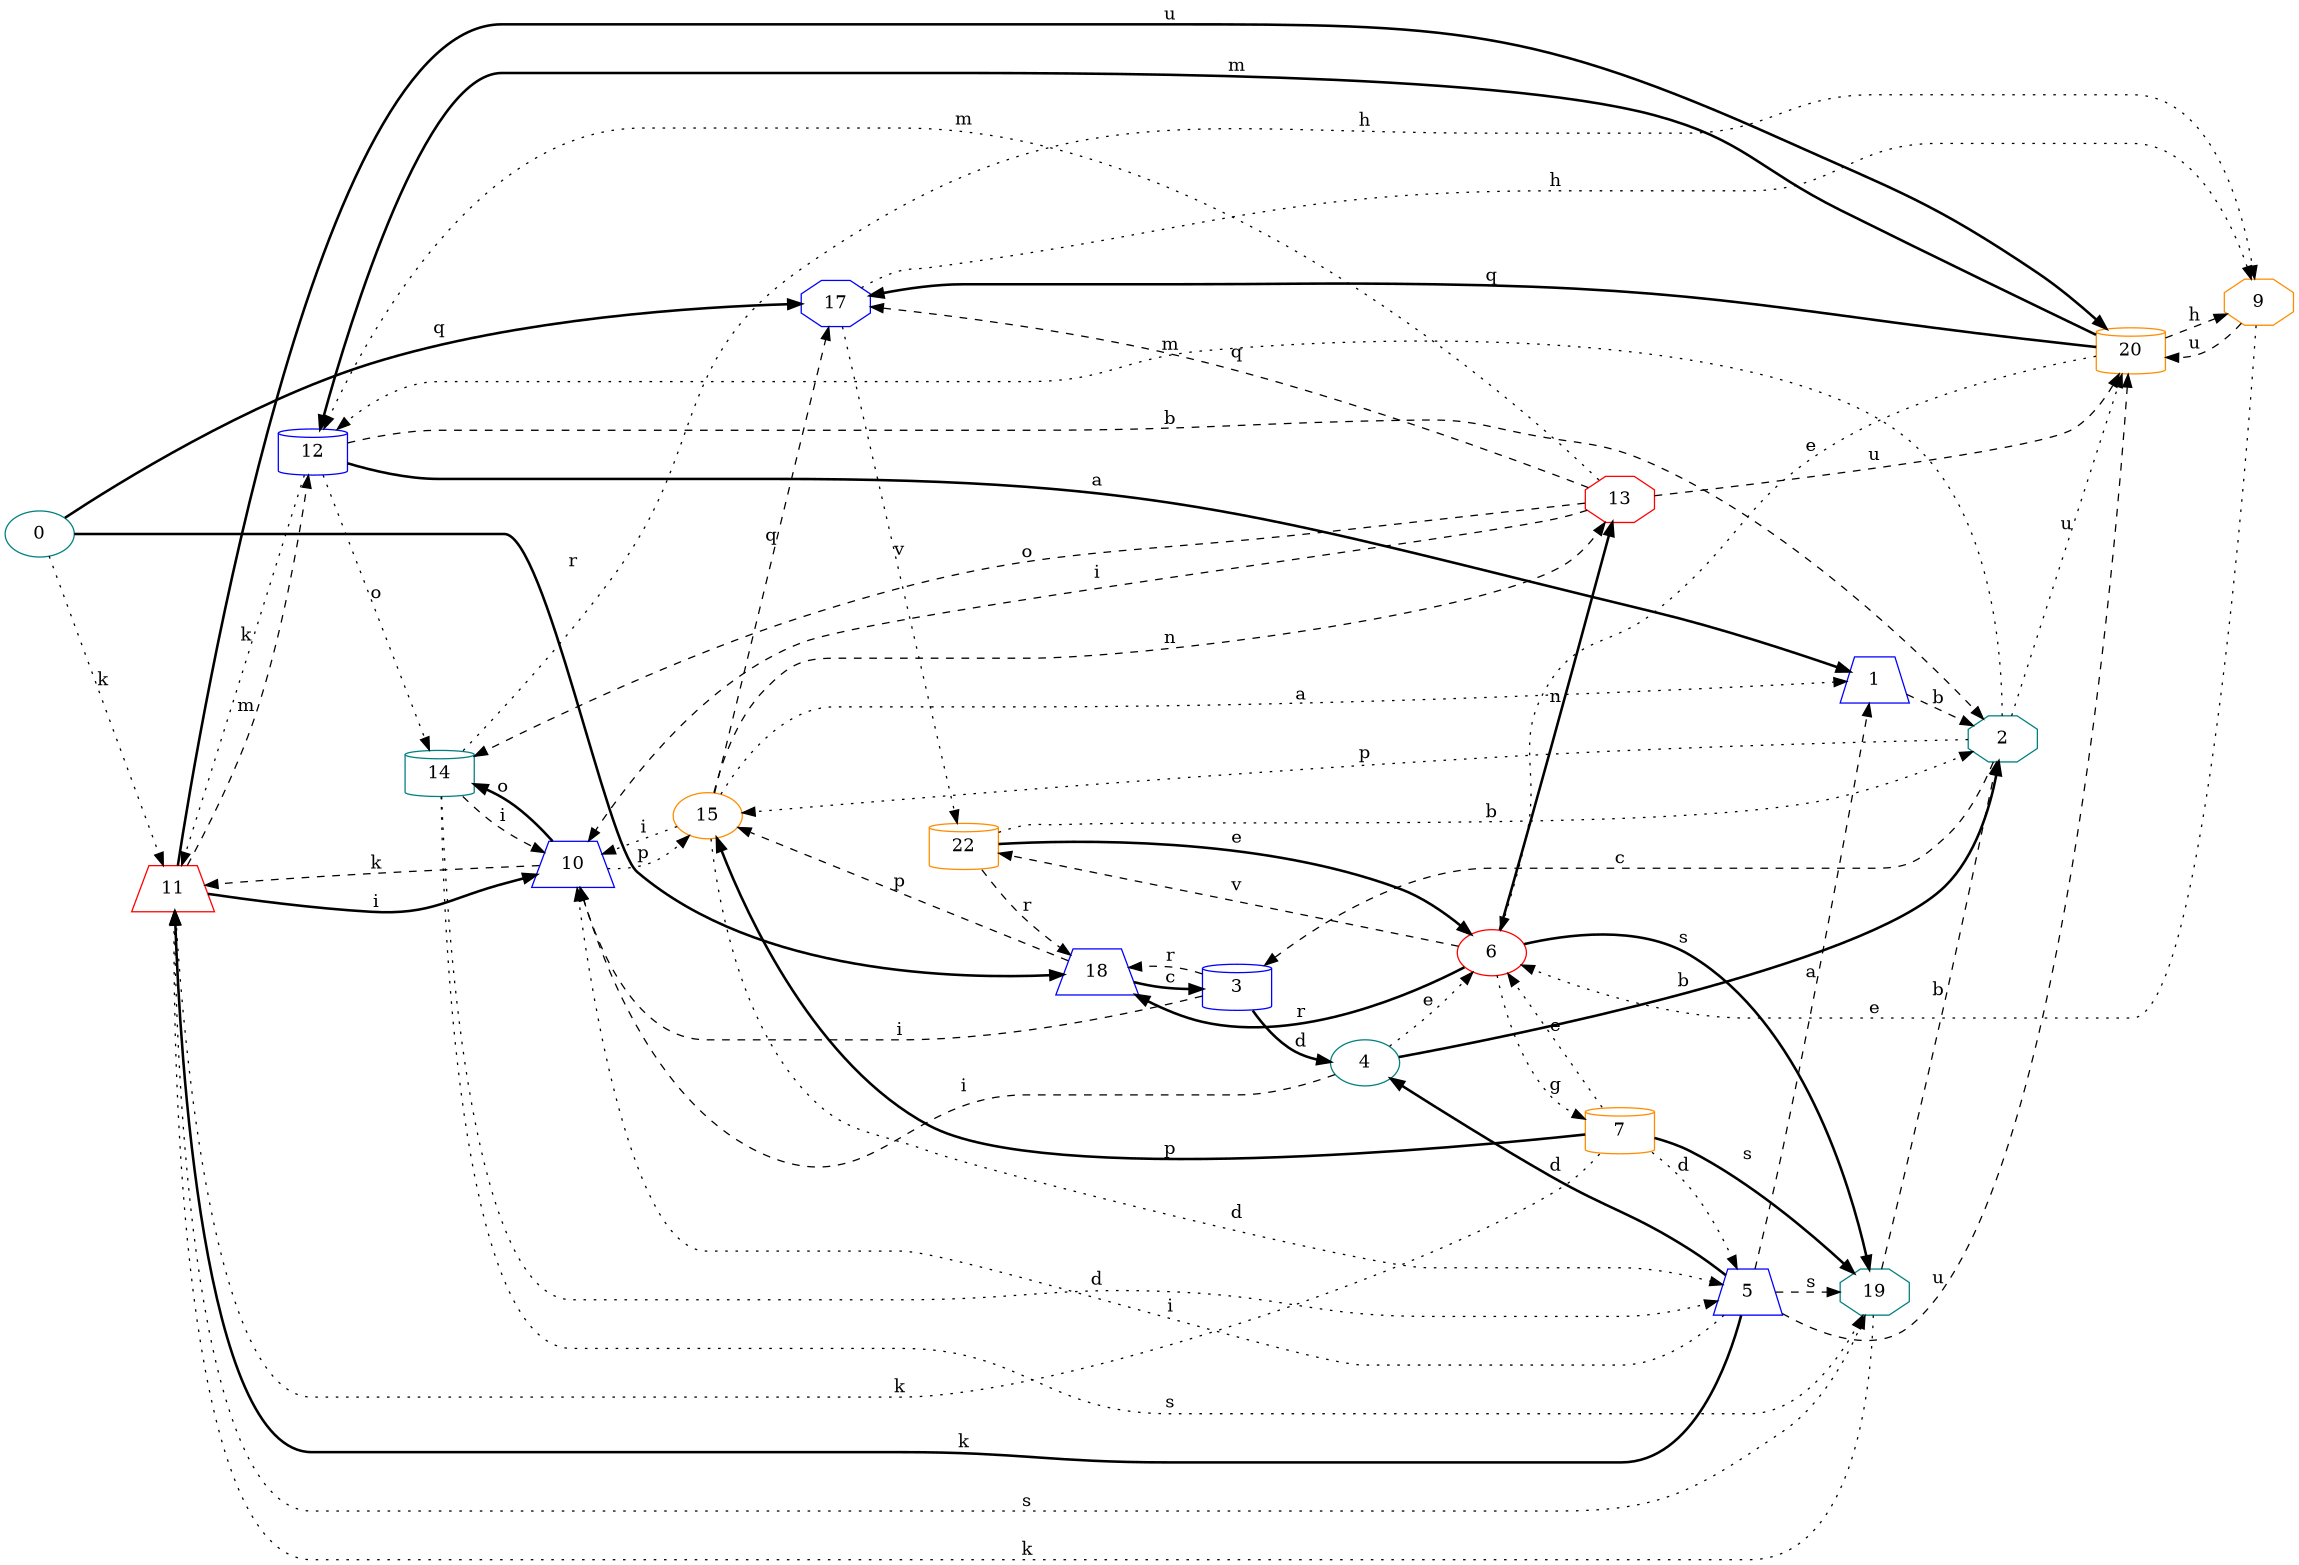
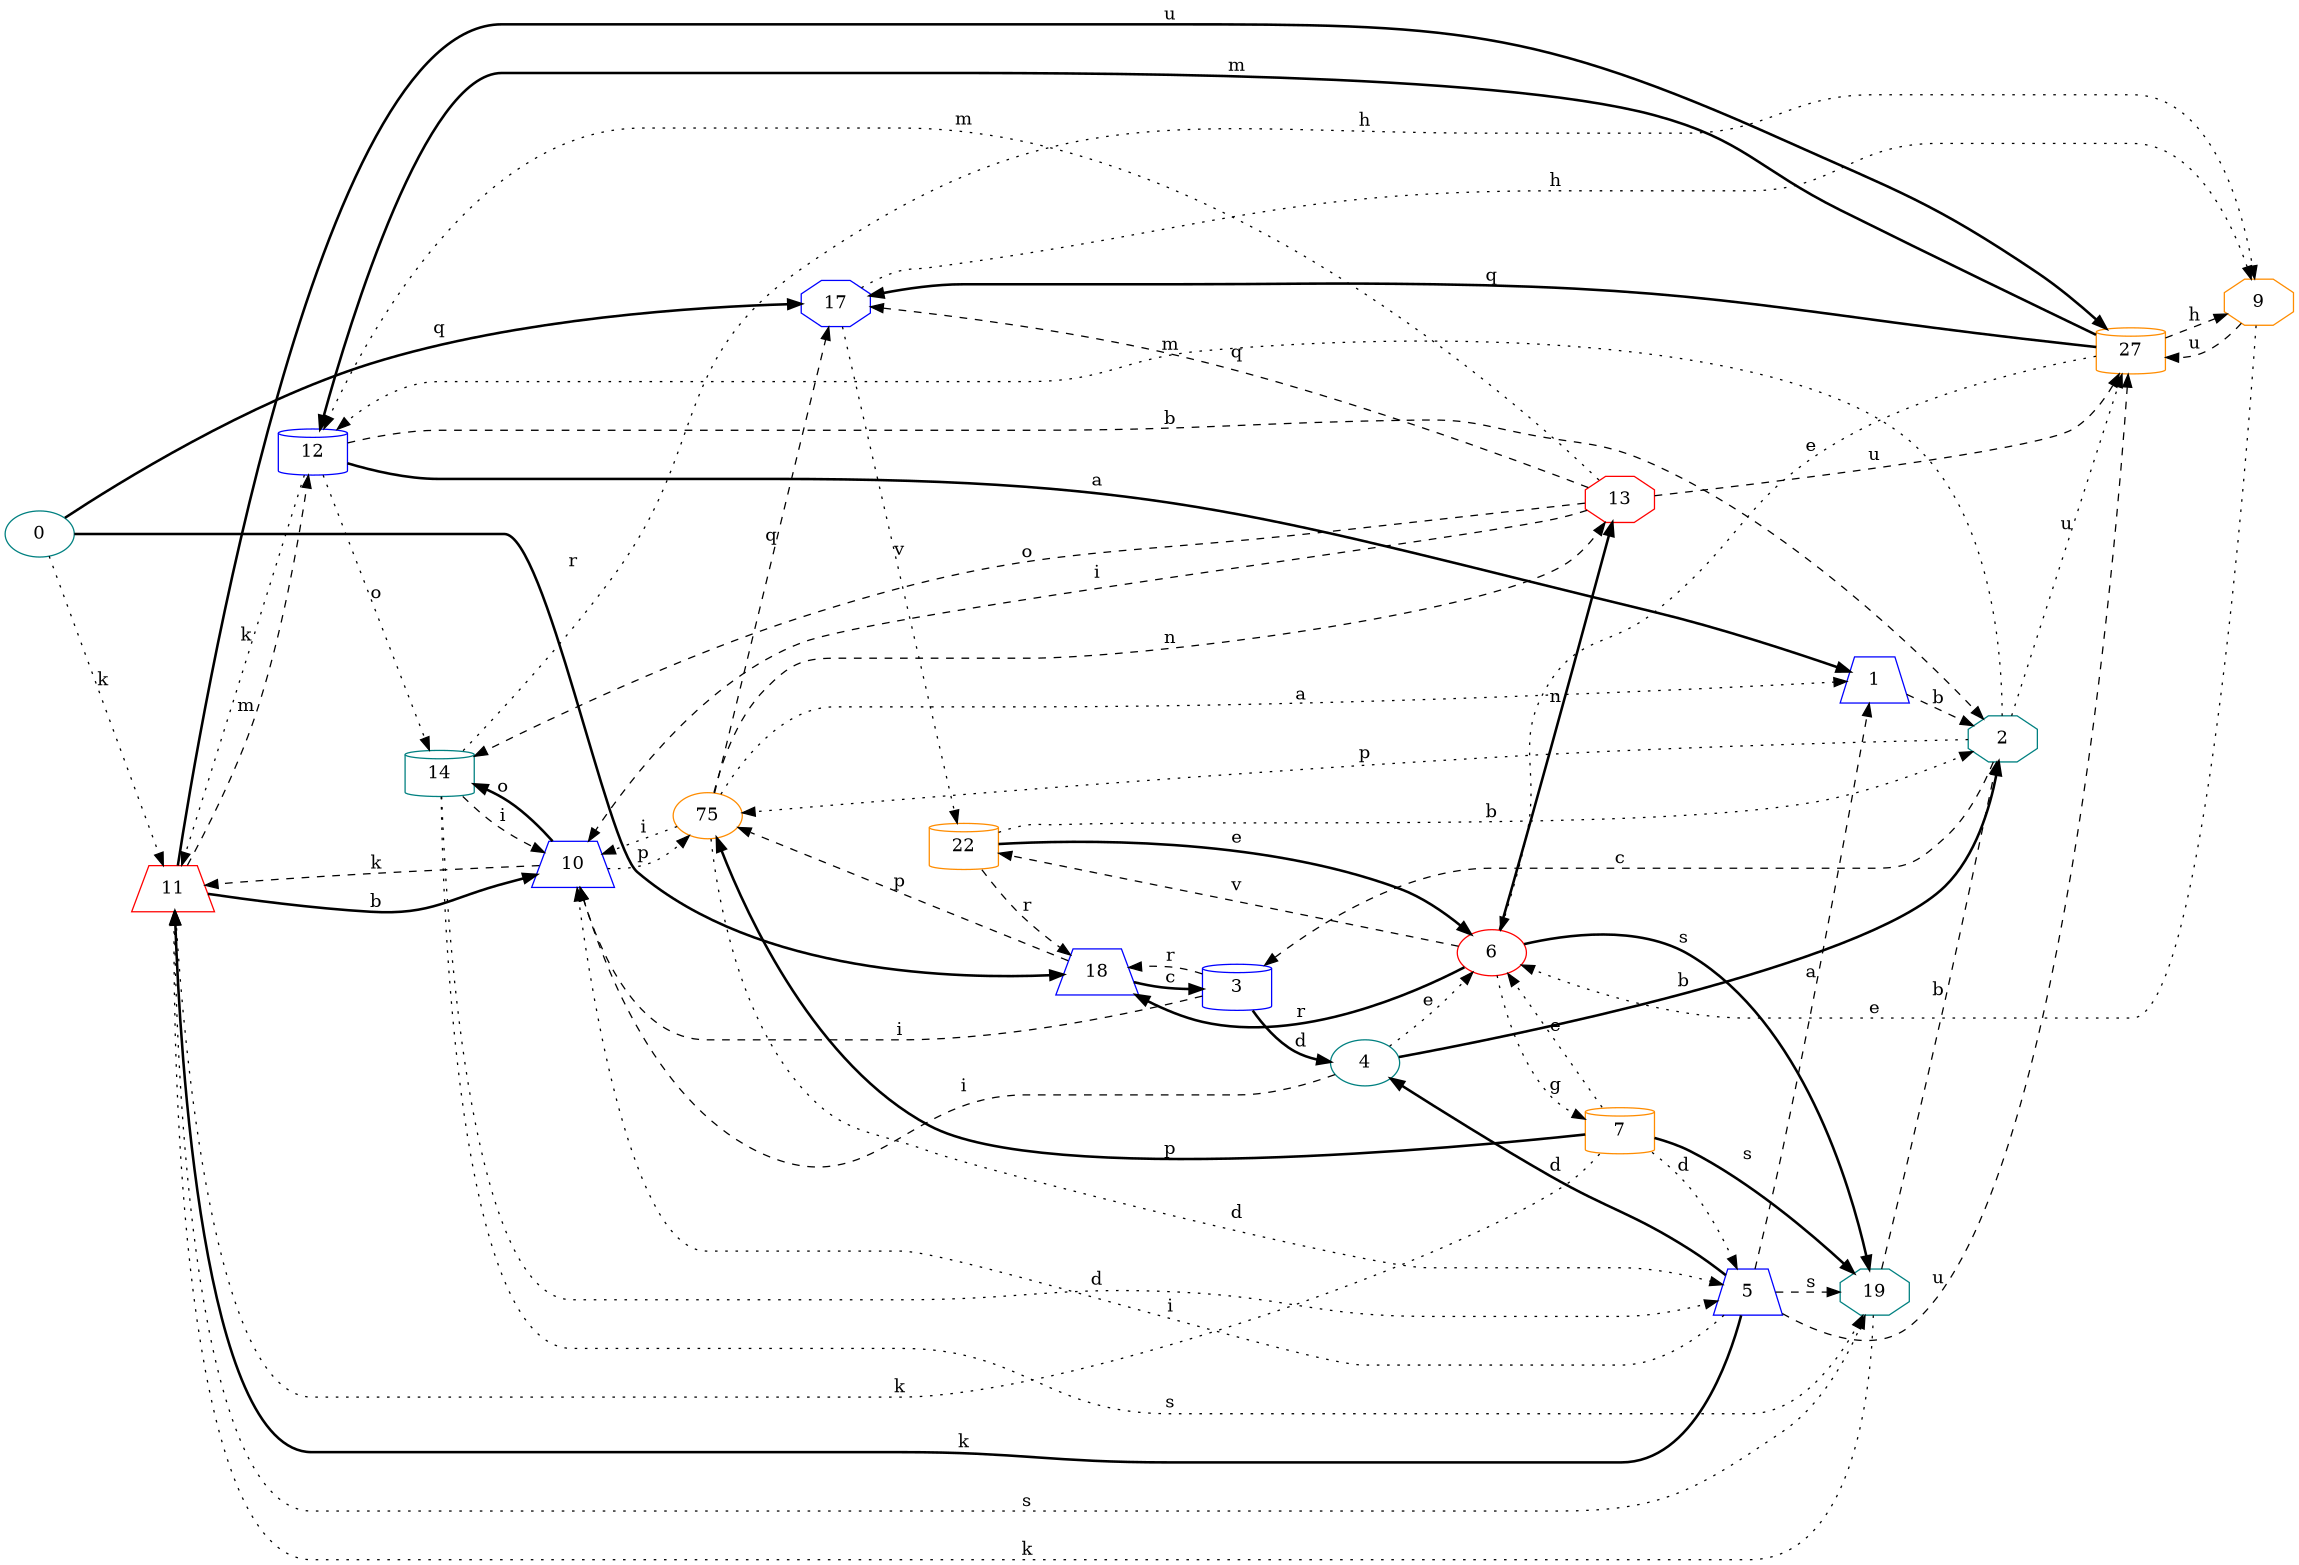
node "20": label "20" -> "27"
node "15": label "15" -> "75"
edge "11" -> "10": label "i" -> "b"
